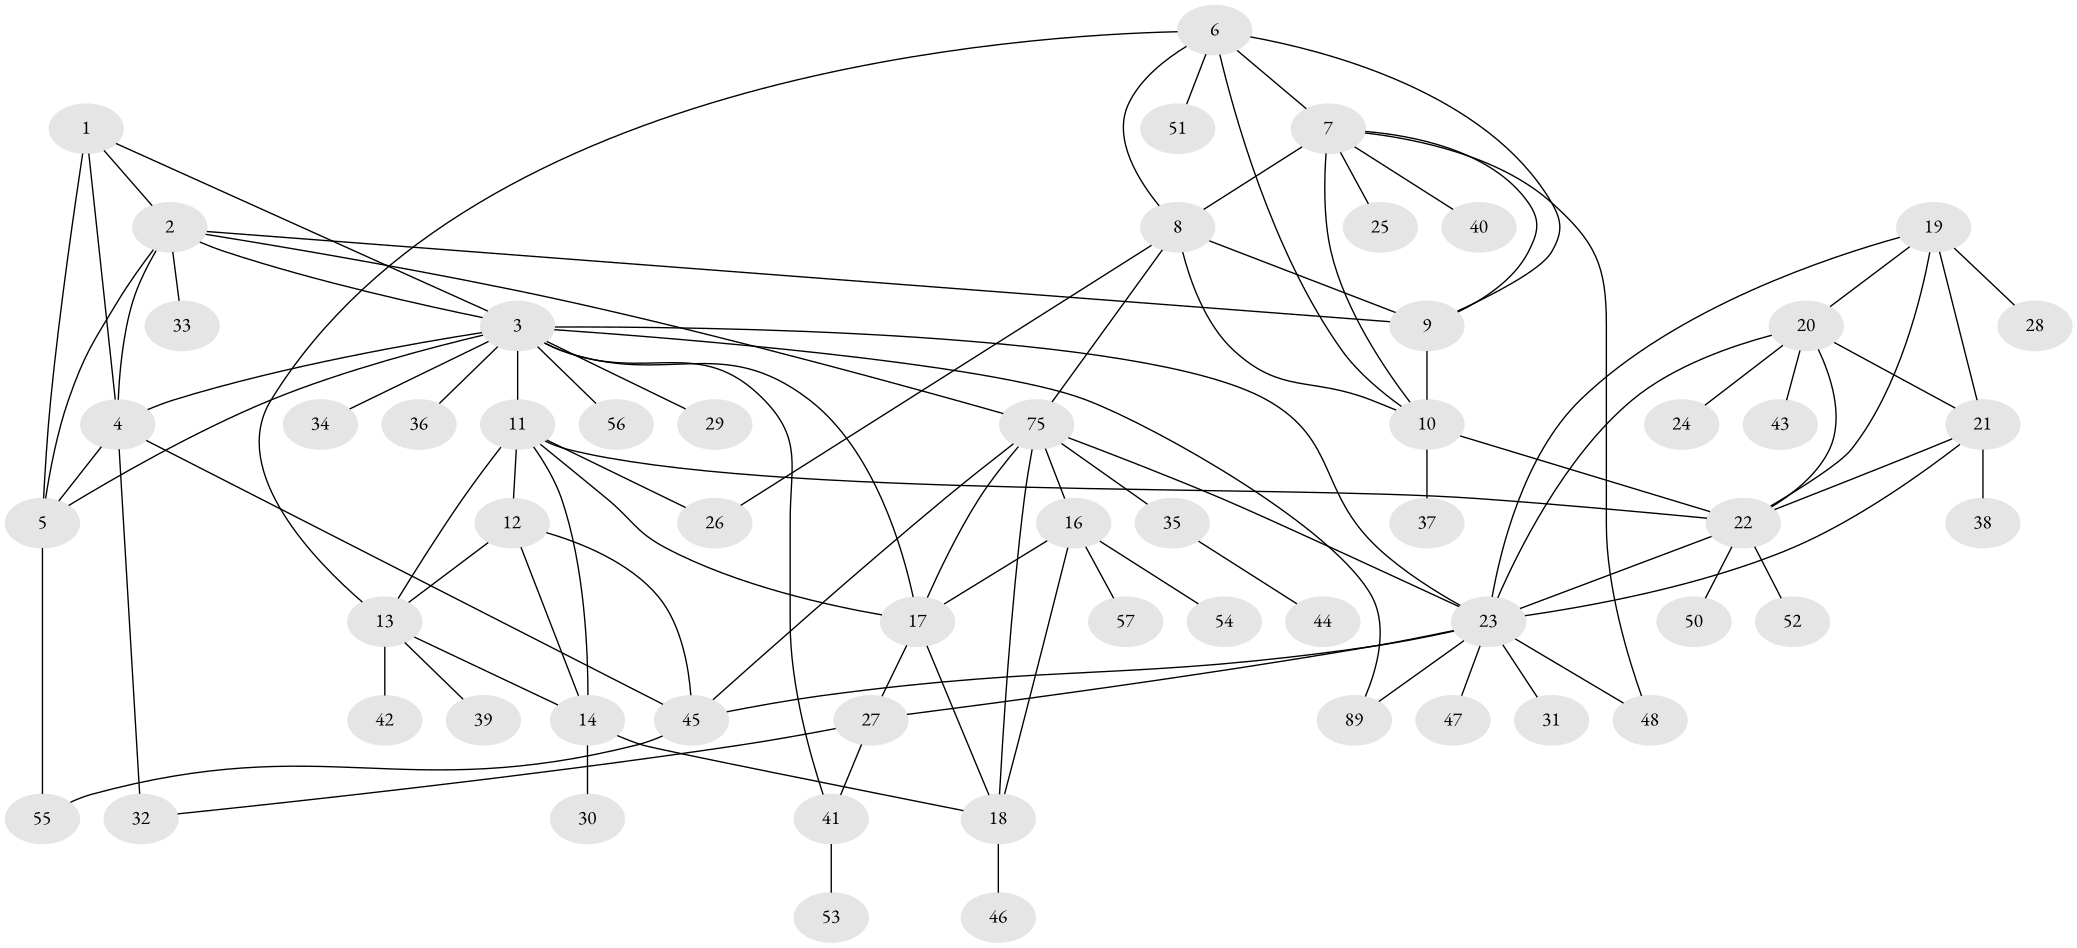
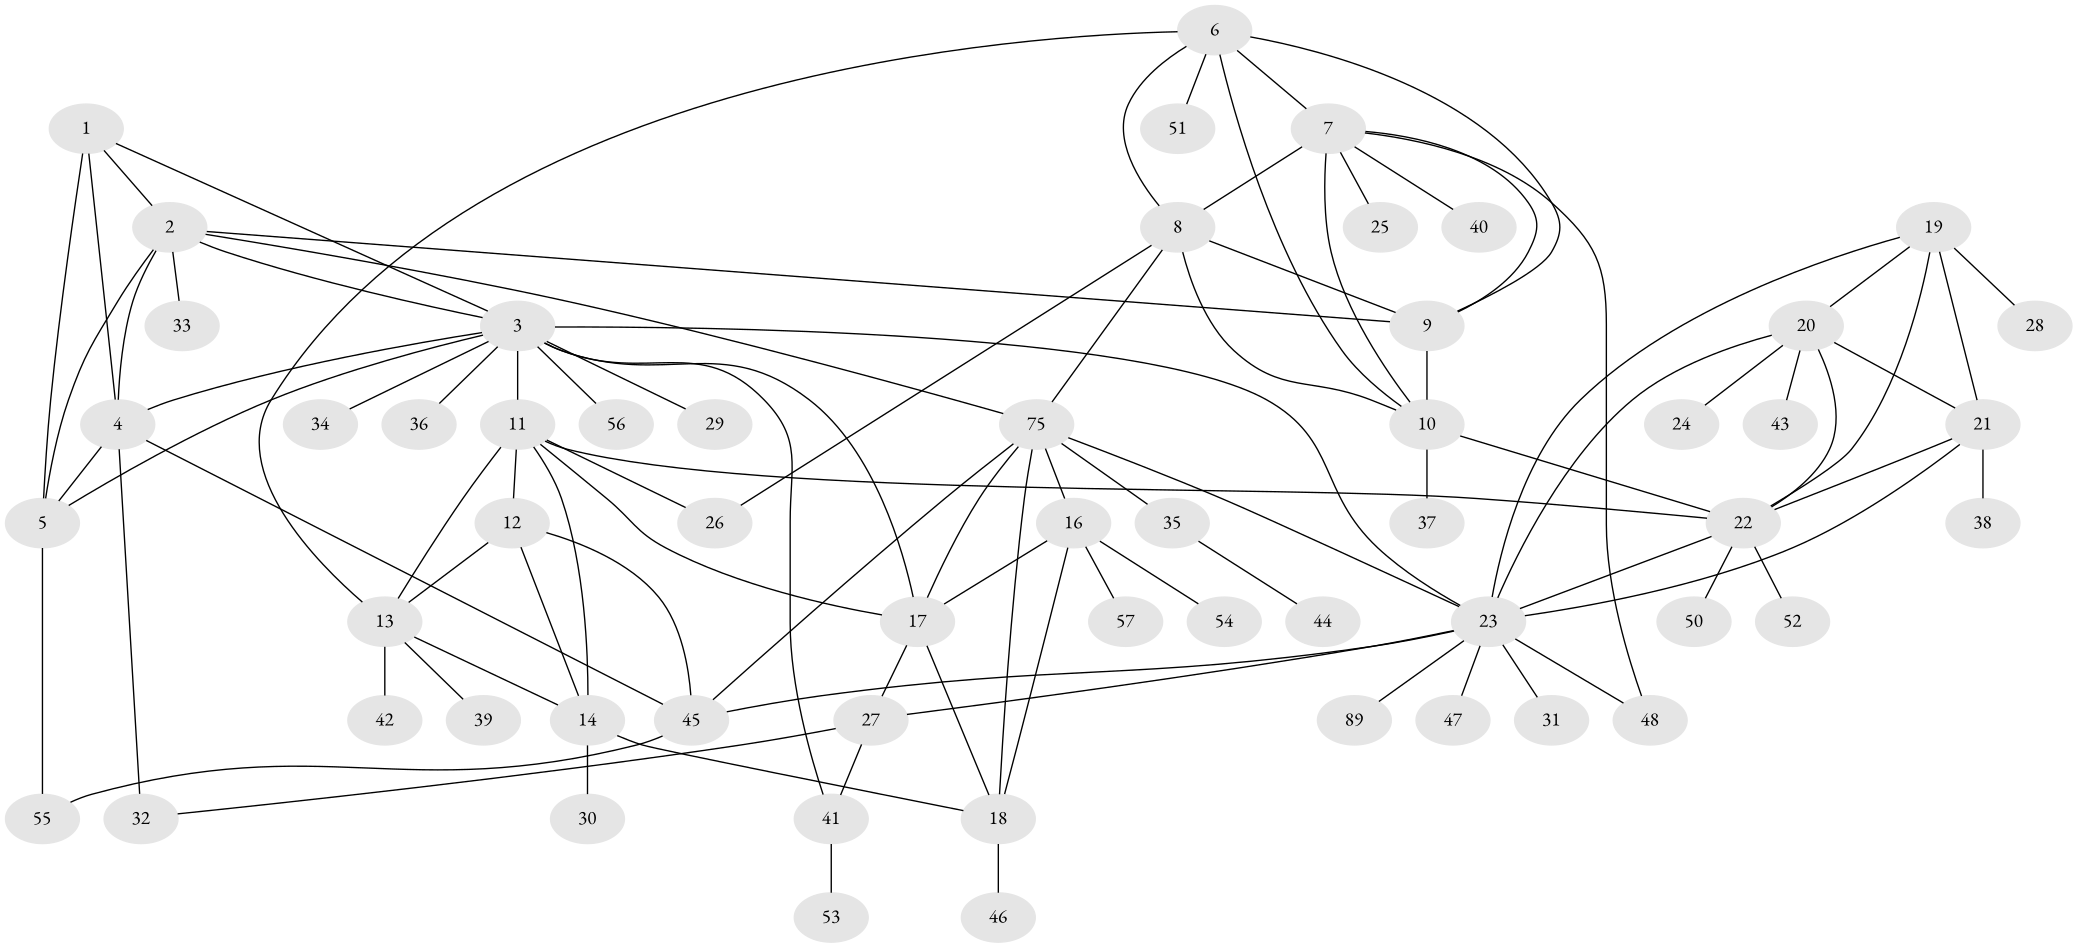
edge "3" -- "89": removed
